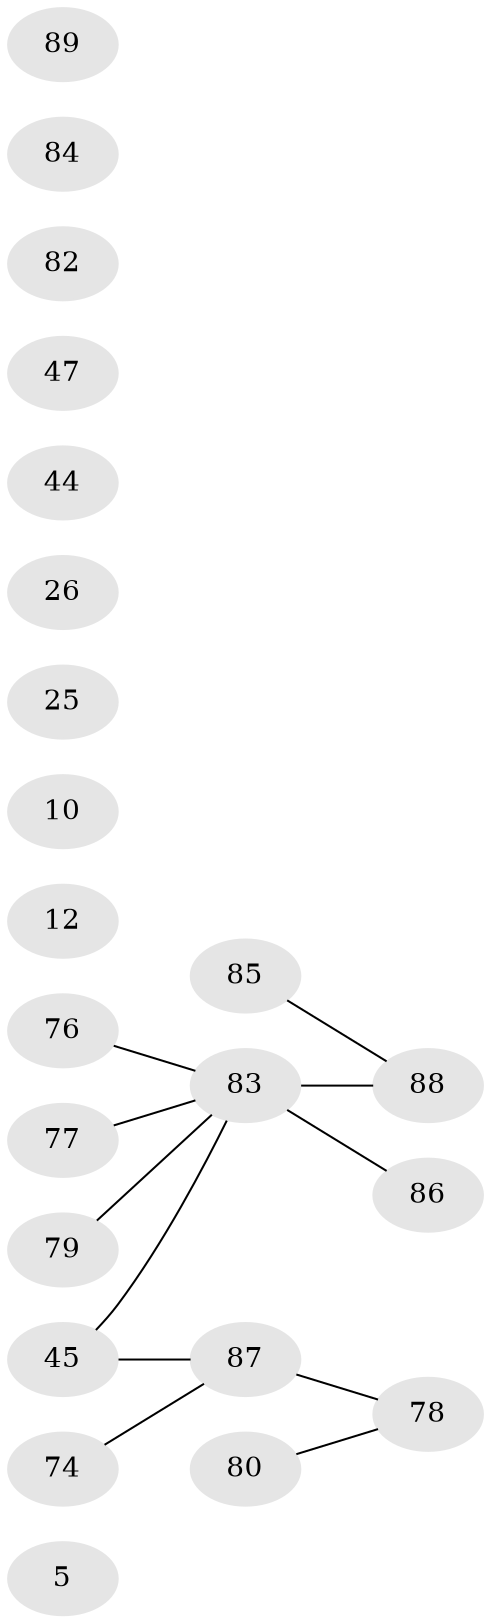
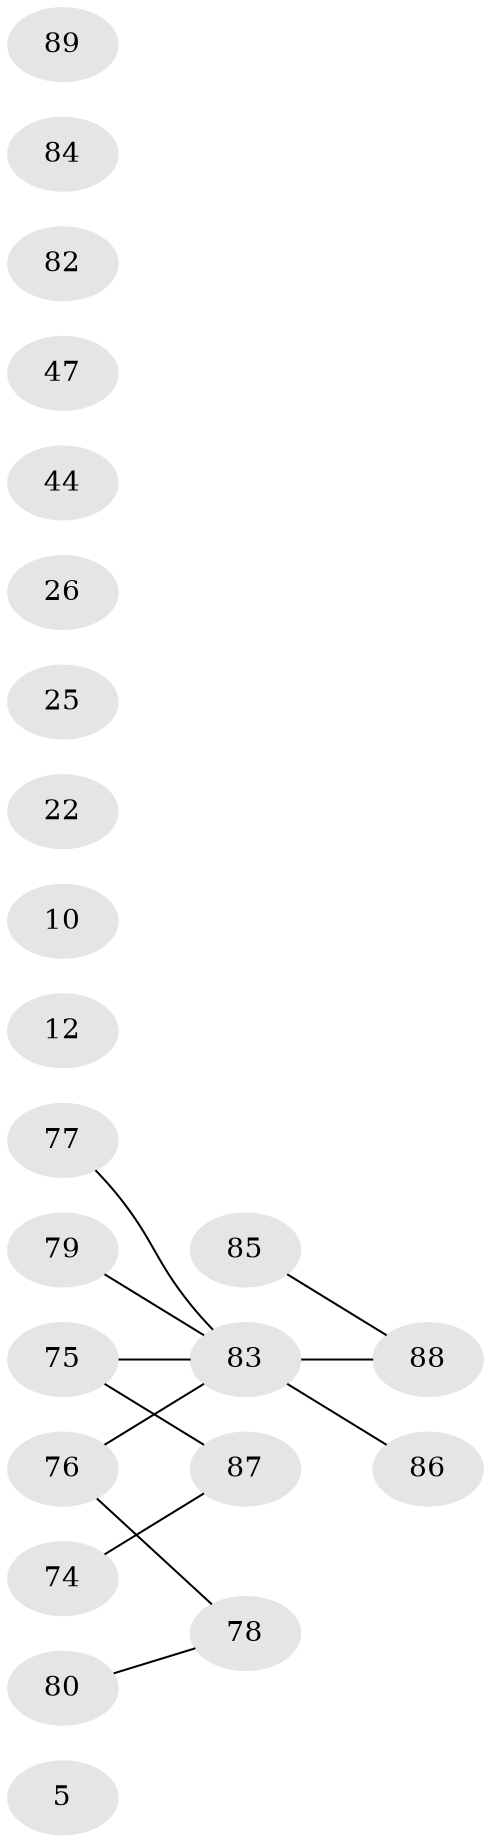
node "22": added
node "45": label "45" -> "75"
edge "87" -- "78": now "76" -- "78"
